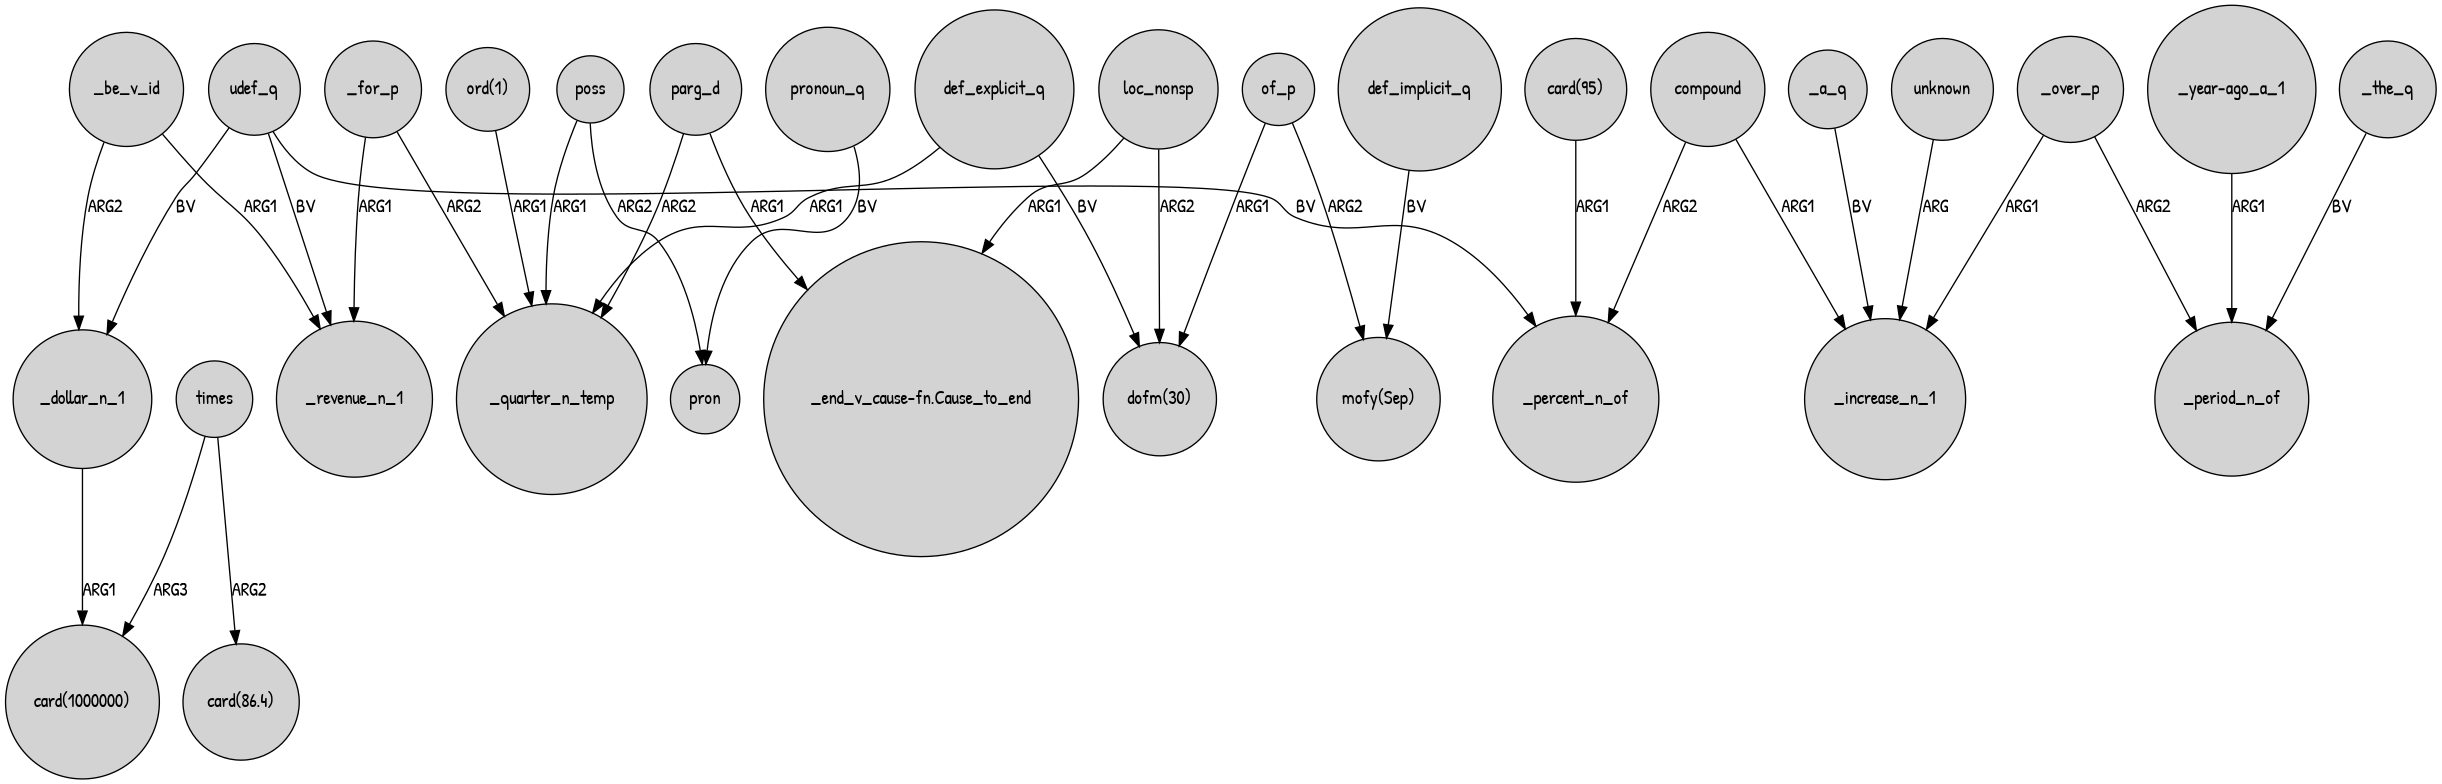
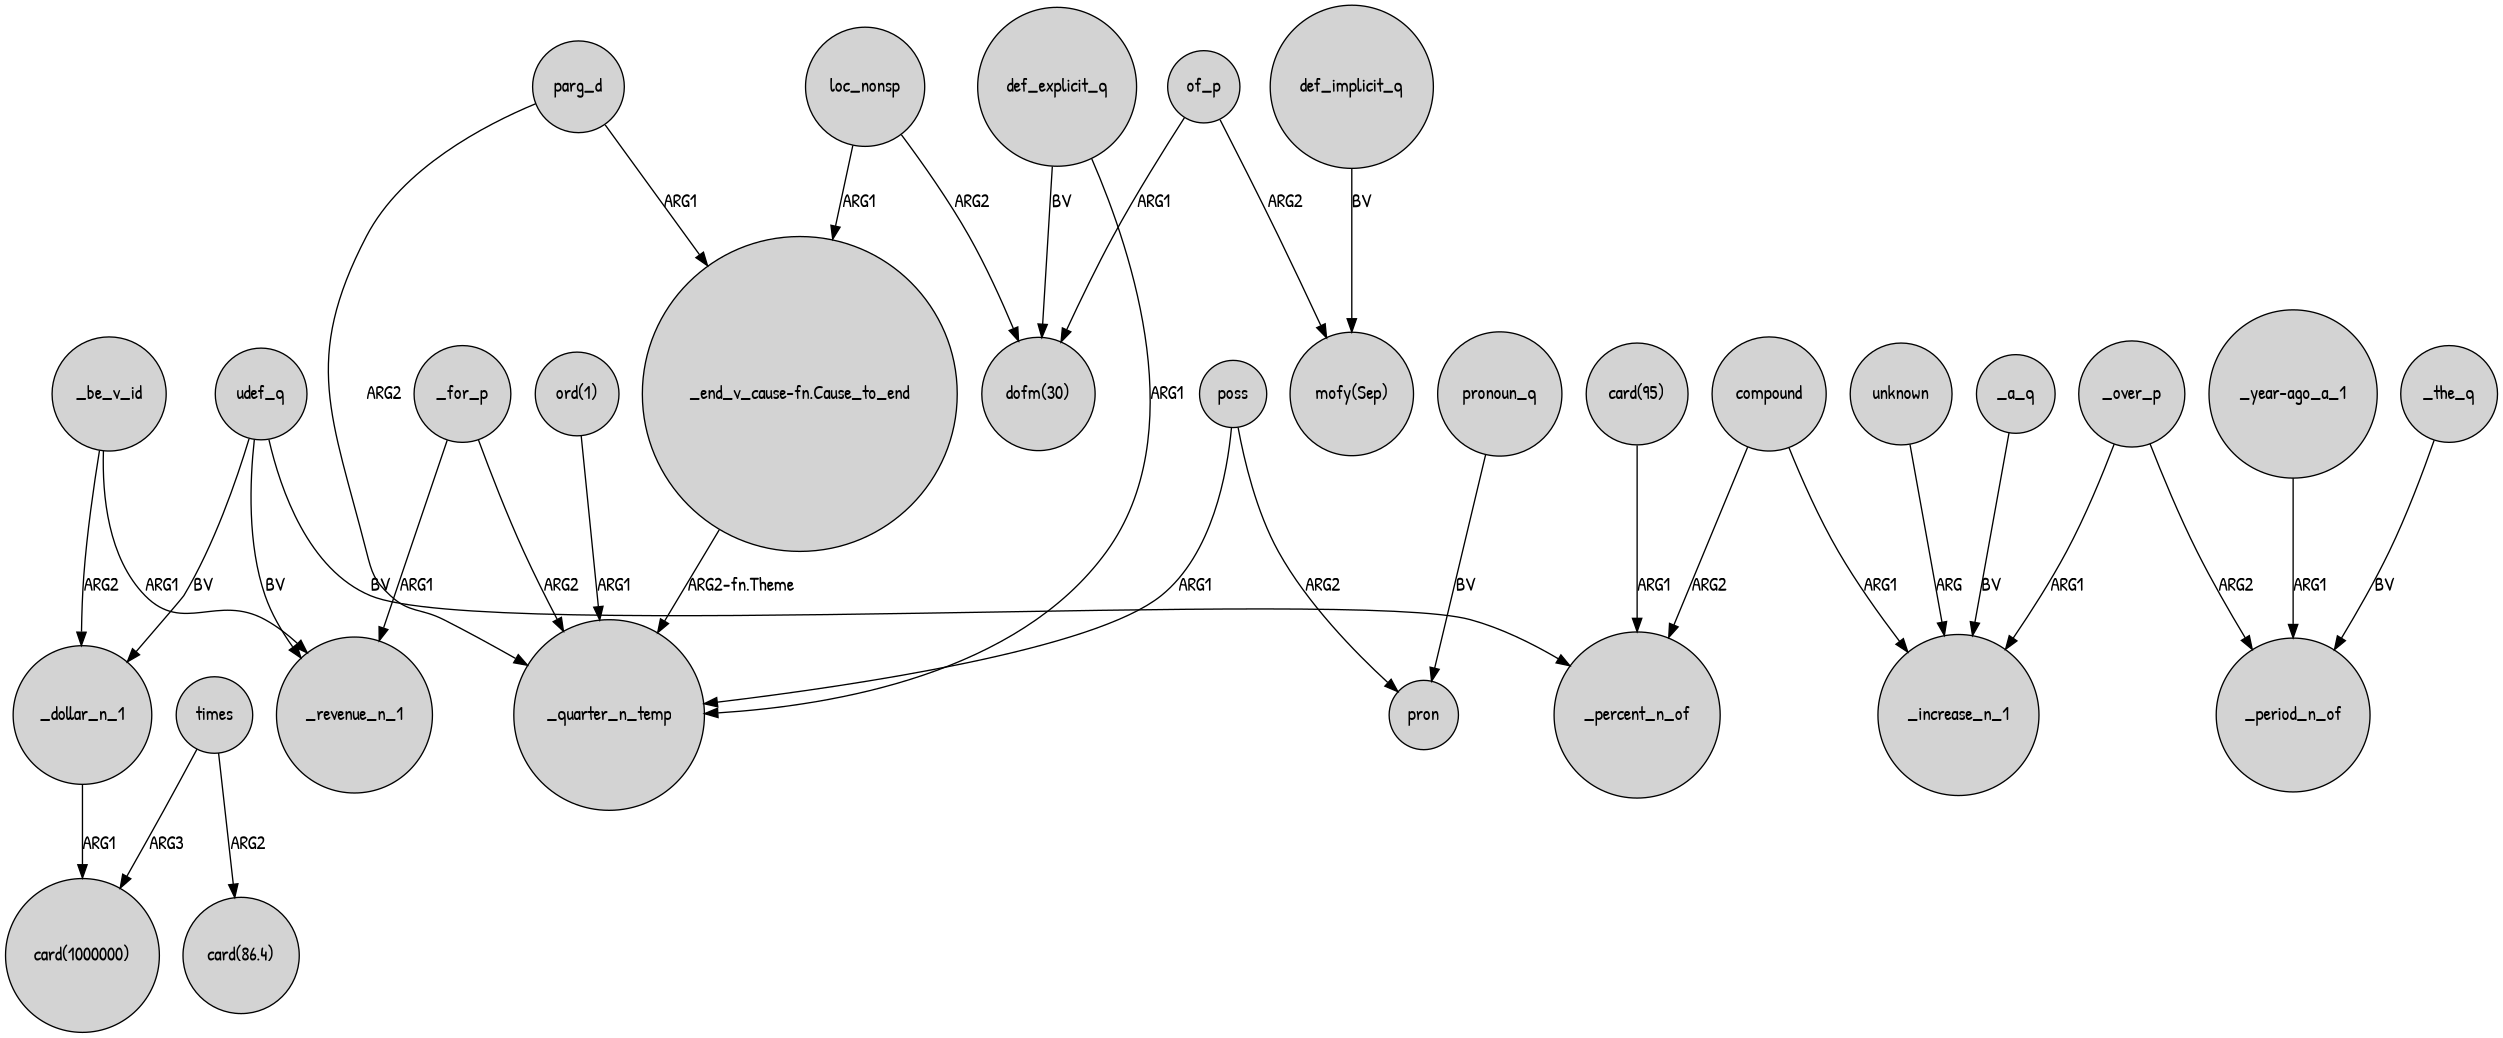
edge "_end_v_cause-fn.Cause_to_end" -> "_quarter_n_temp": added, label "ARG2-fn.Theme"
